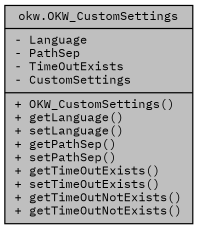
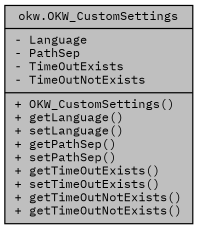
node "okw.OKW_CustomSettings": text "- CustomSettings" -> "- TimeOutNotExists"
